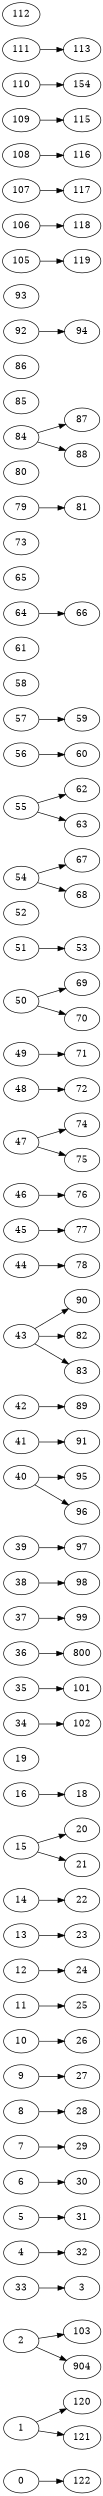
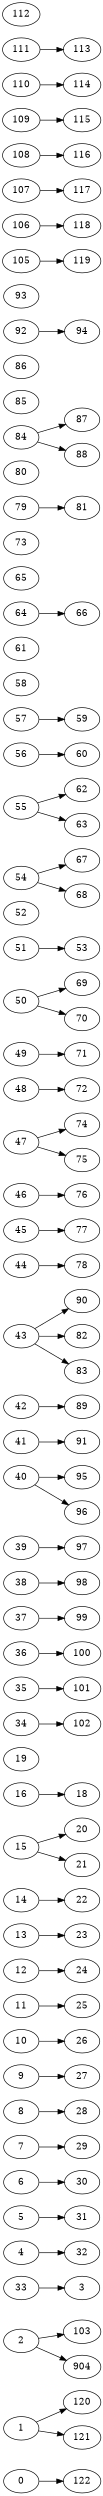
node "154": label "154" -> "114"
node "800": label "800" -> "100"
